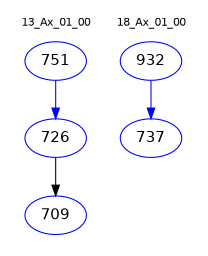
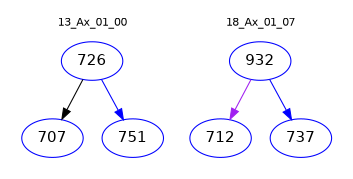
cluster "18_Ax_01_00": label "18_Ax_01_00" -> "18_Ax_01_07"
edge "751" -> "726": reversed
node "712": added
node "709": label "709" -> "707"
